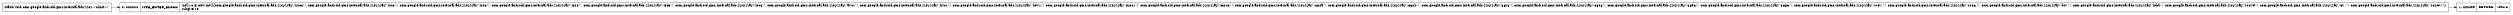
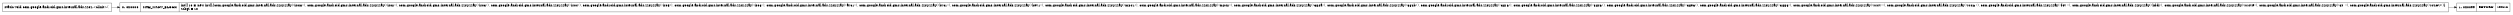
node "0: 0x0000": text "MTH_ENTER_BLOCK" -> "MTH_MSNV_BLOCK"
